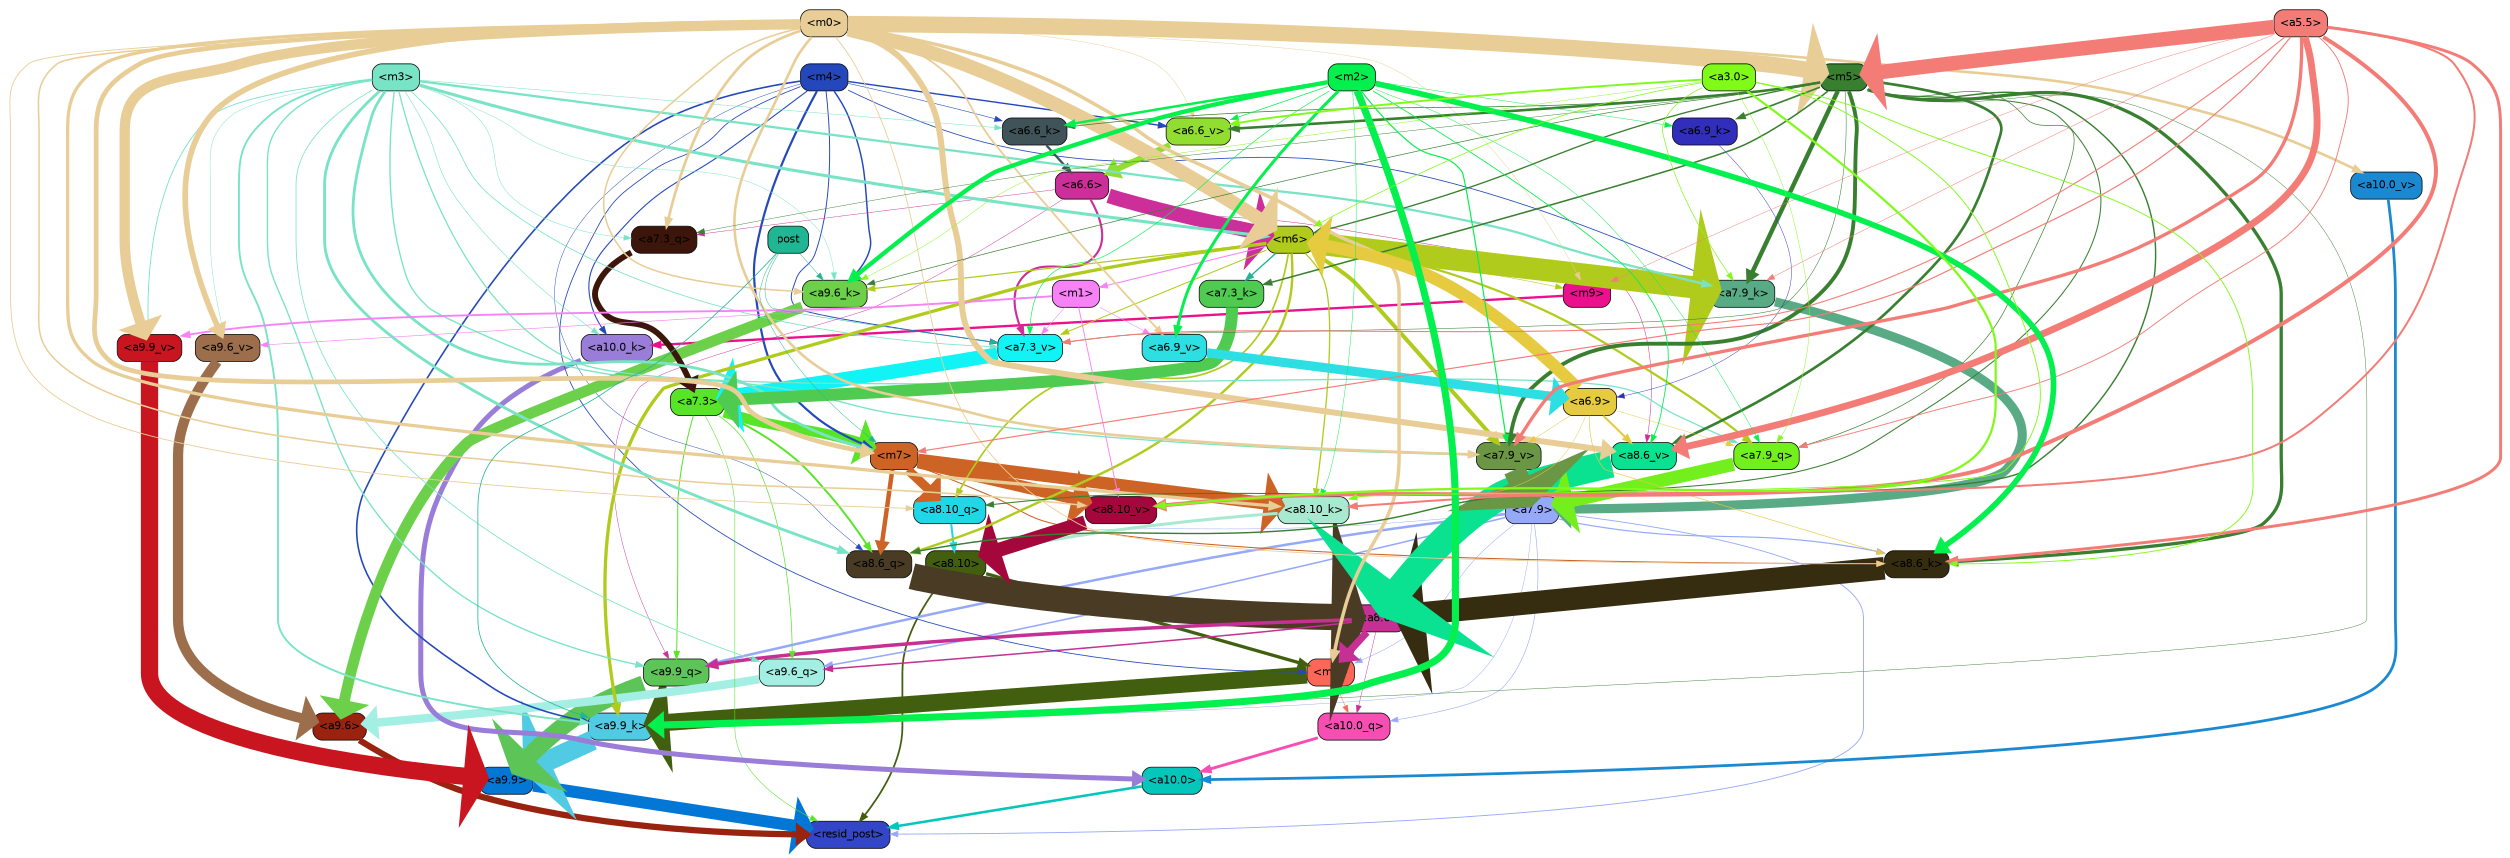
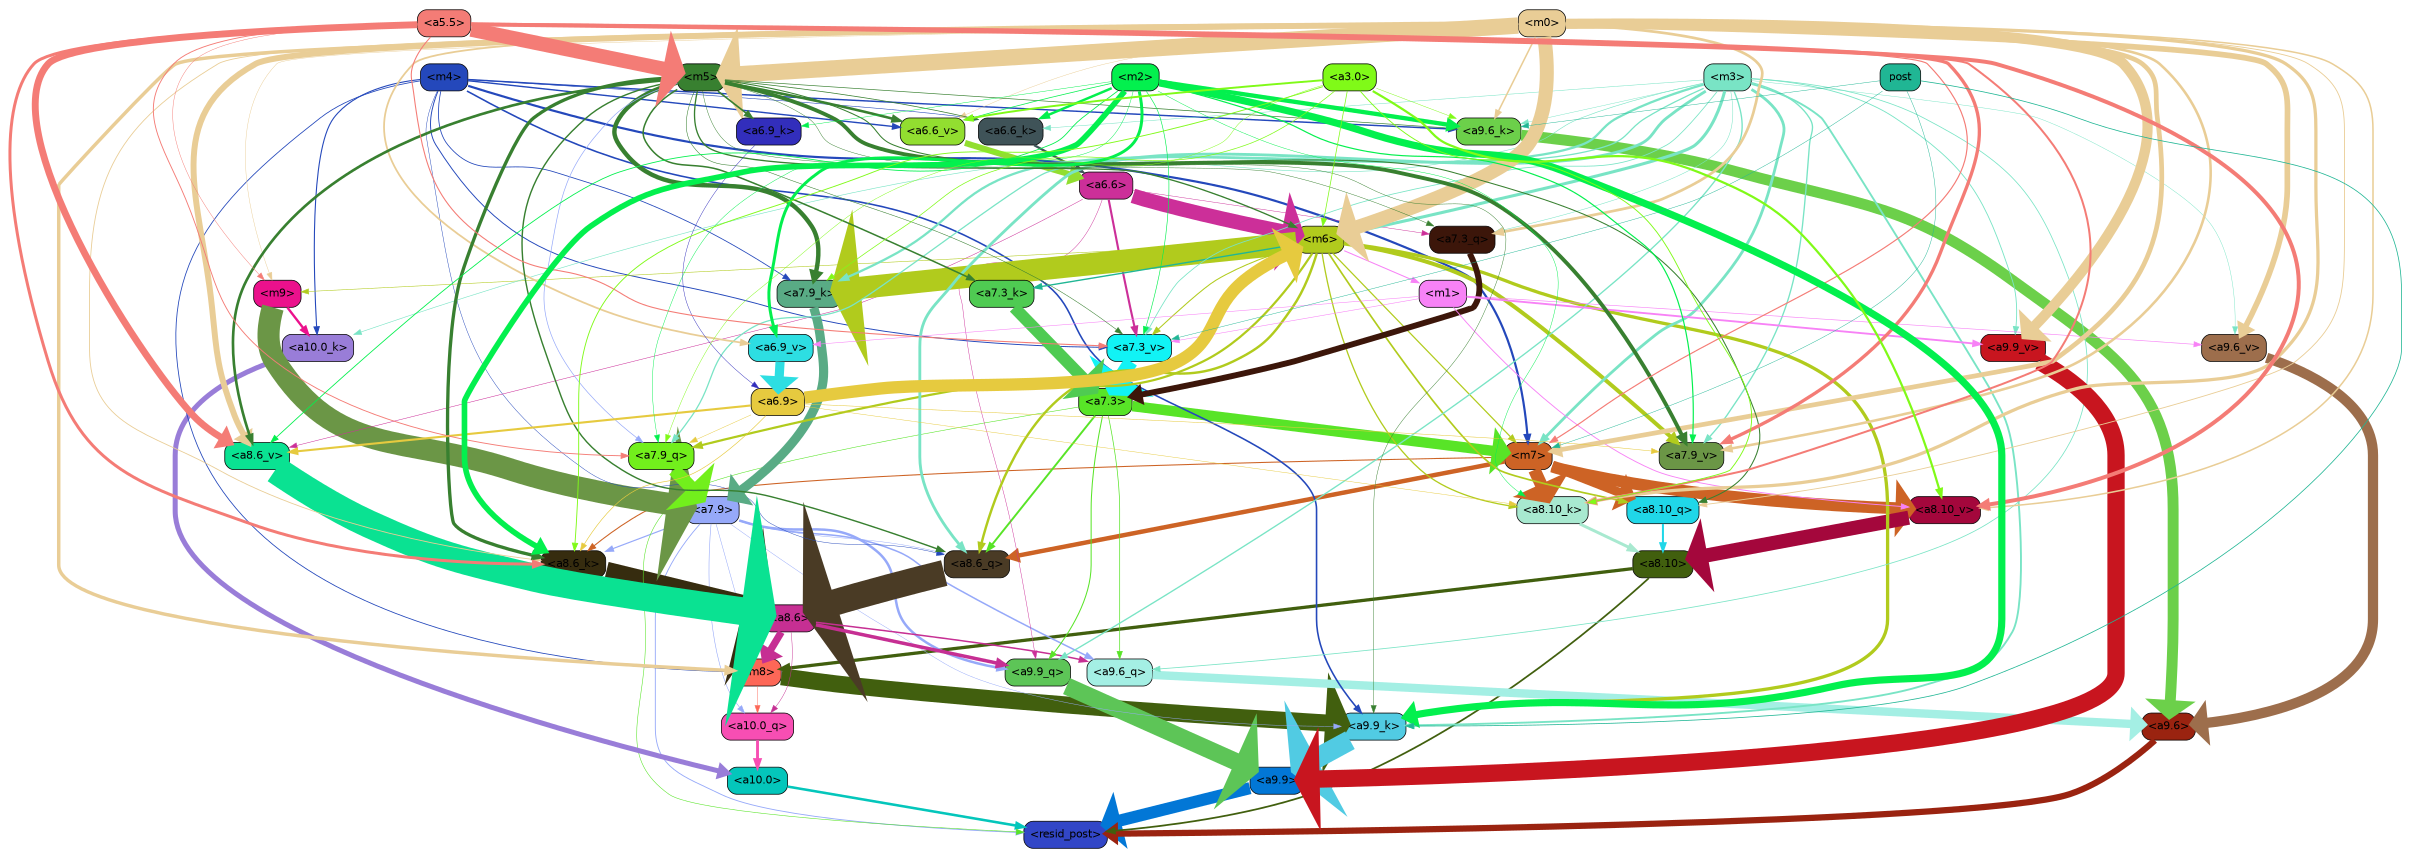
edge "<a5.5>" -> "<a7.9_k>": removed
node "<a10.0_v>": removed
edge "<m5>" -> "<a7.9_q>": color #388030 -> #96a9f9
edge "<m6>" -> "<a9.6_k>": now "<m6>" -> "<m7>"
edge "<a7.9_v>" -> "<a7.9>": now "<m9>" -> "<a7.9>"
